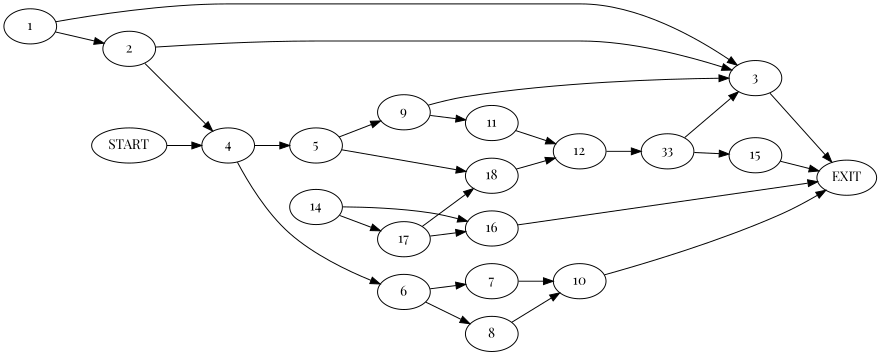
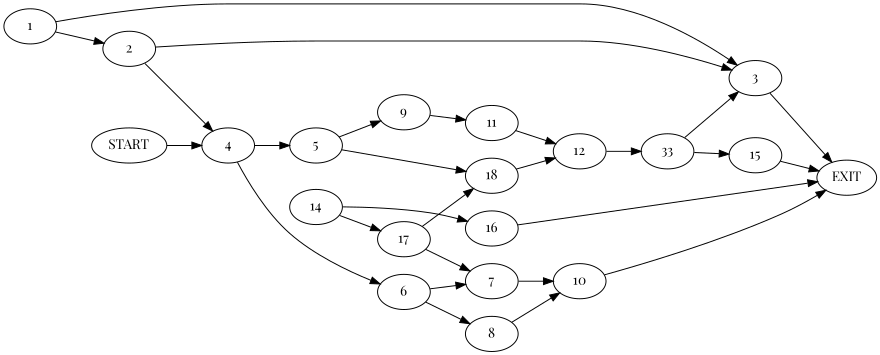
edge "9" -> "3": removed
edge "17" -> "16": now "17" -> "7"
